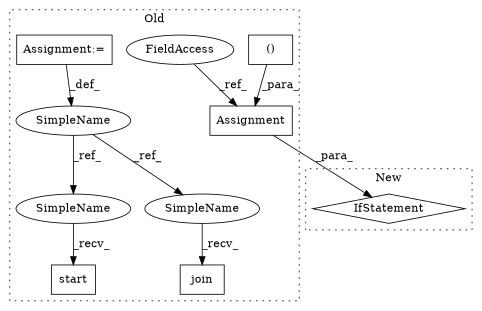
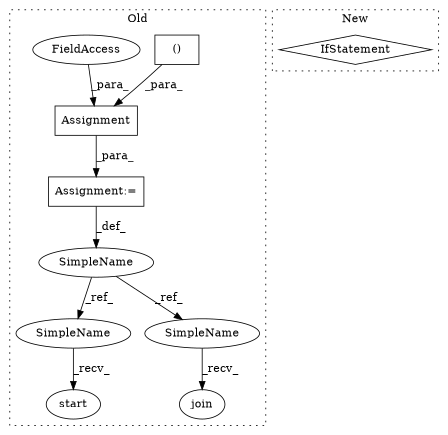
edge "FieldAccess" -> "Assignment": label "_ref_" -> "_para_"
edge "Assignment" -> "IfStatement": now "Assignment" -> "Assignment:="
node "start": shape box -> ellipse
node "join": shape box -> ellipse
